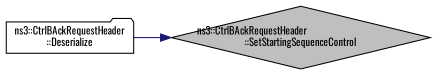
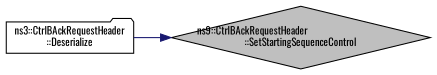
node "ns3::CtrlBAckRequestHeader ::SetStartingSequenceControl": label "ns3::CtrlBAckRequestHeader ::SetStartingSequenceControl" -> "ns9::CtrlBAckRequestHeader ::SetStartingSequenceControl"
